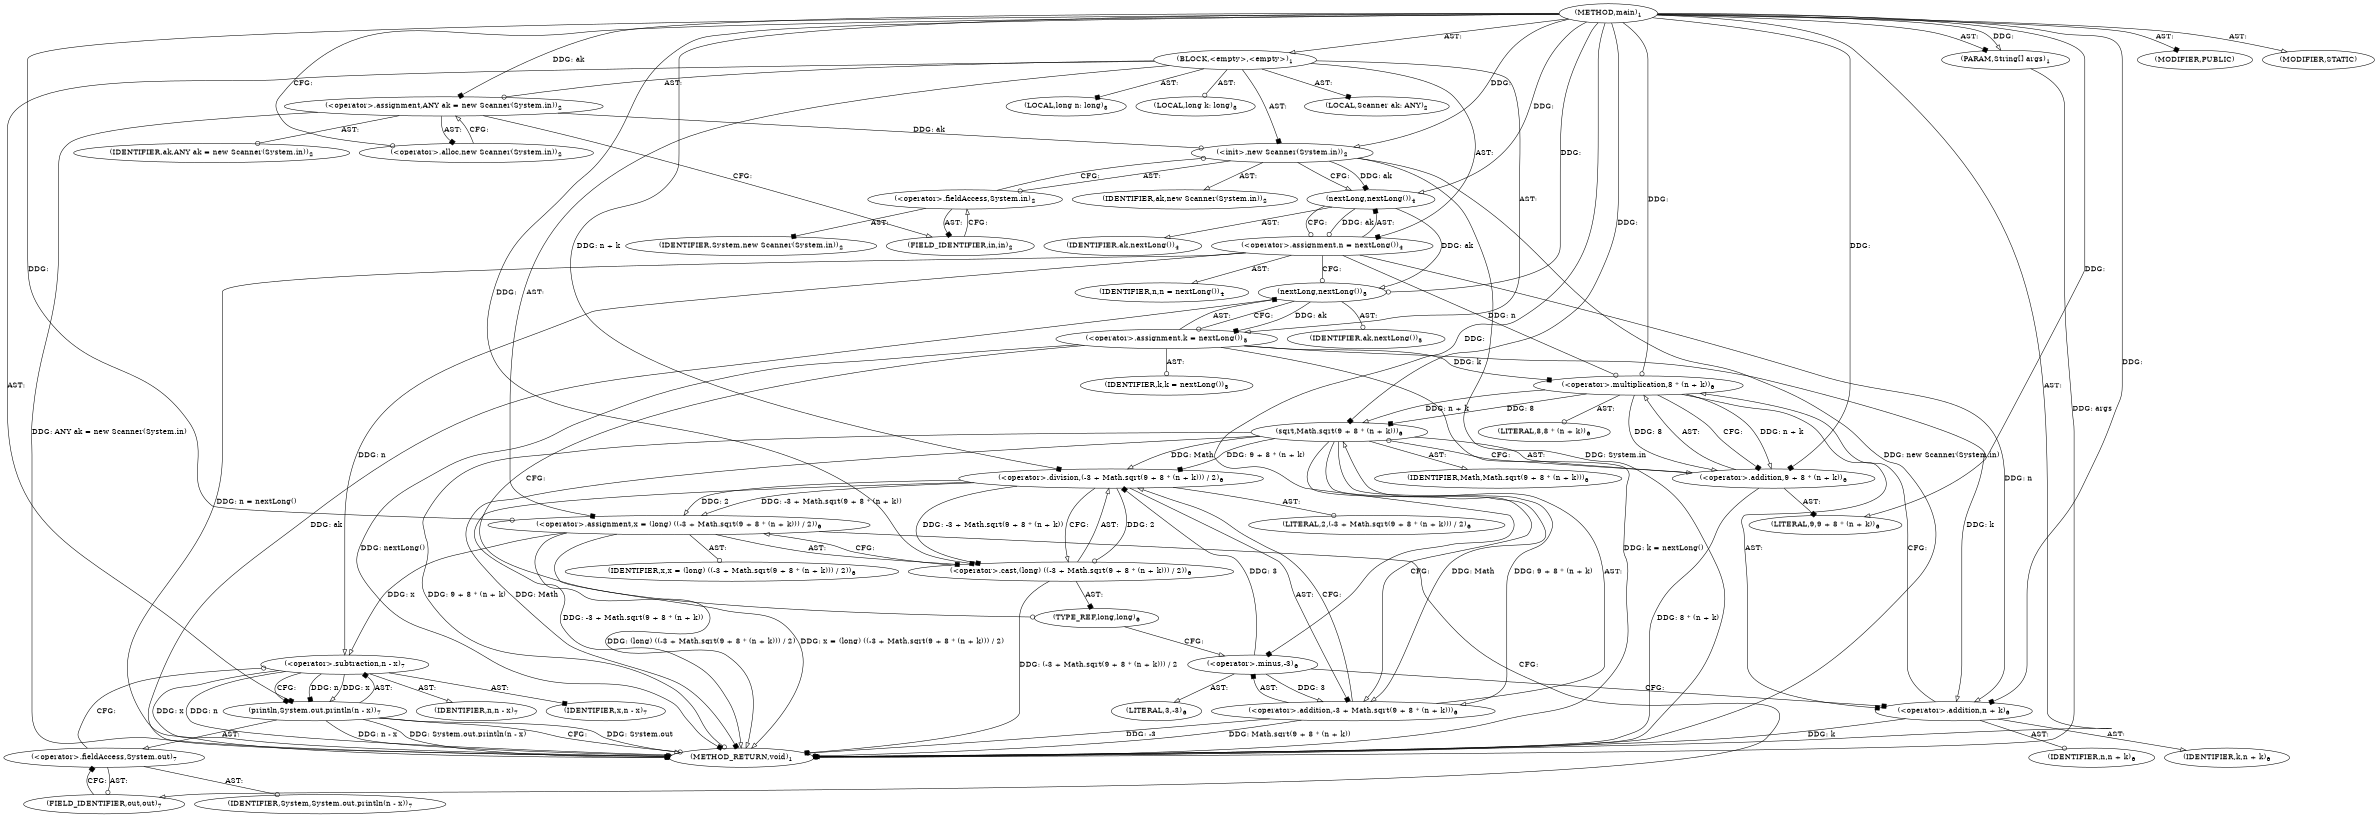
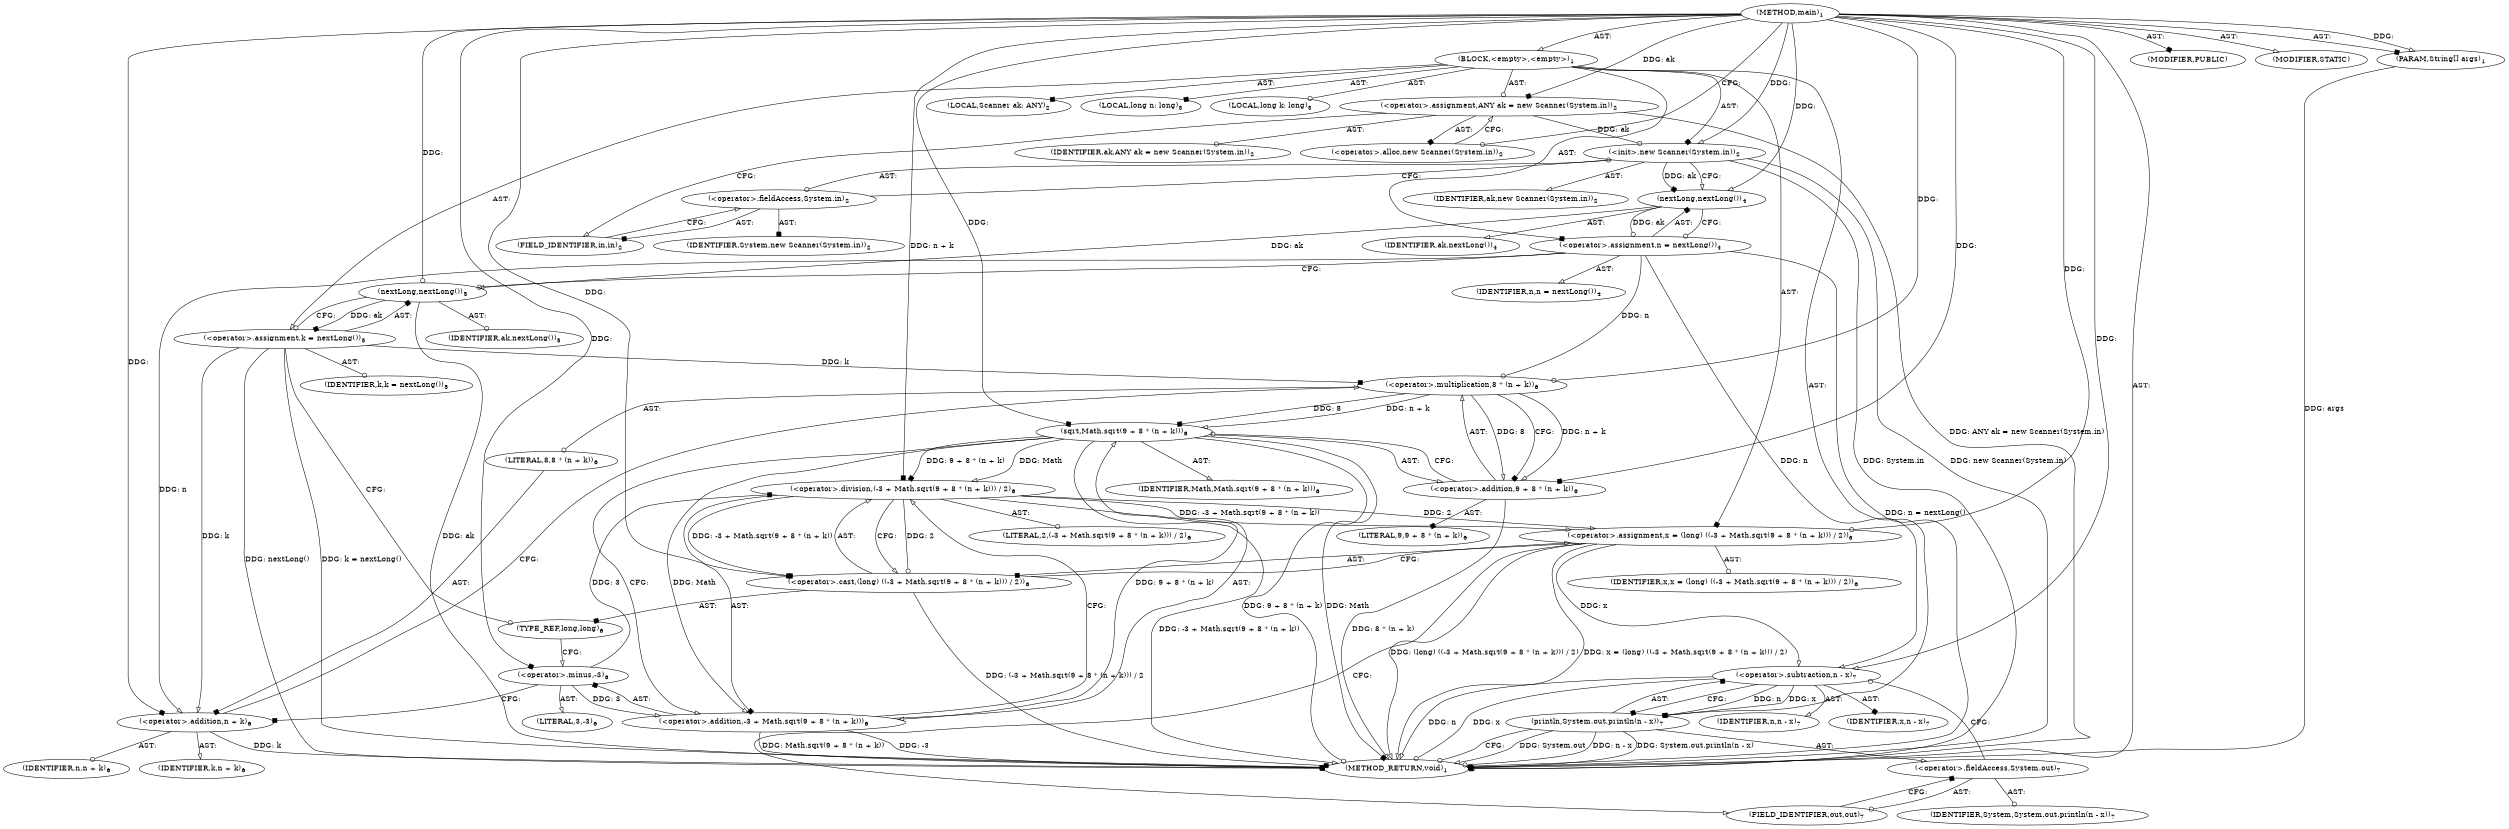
edge "(METHOD,main)" -> "(LITERAL,9,9 + 8 * (n + k))": now "(METHOD,main)" -> "(<operator>.subtraction,n - x)"
edge "(<operator>.assignment,n = nextLong())" -> "(METHOD_RETURN,void)": arrowhead box -> onormal
edge "(<operator>.multiplication,8 * (n + k))" -> "(<operator>.addition,n + k)": now "(LITERAL,8,8 * (n + k))" -> "(<operator>.addition,n + k)"
